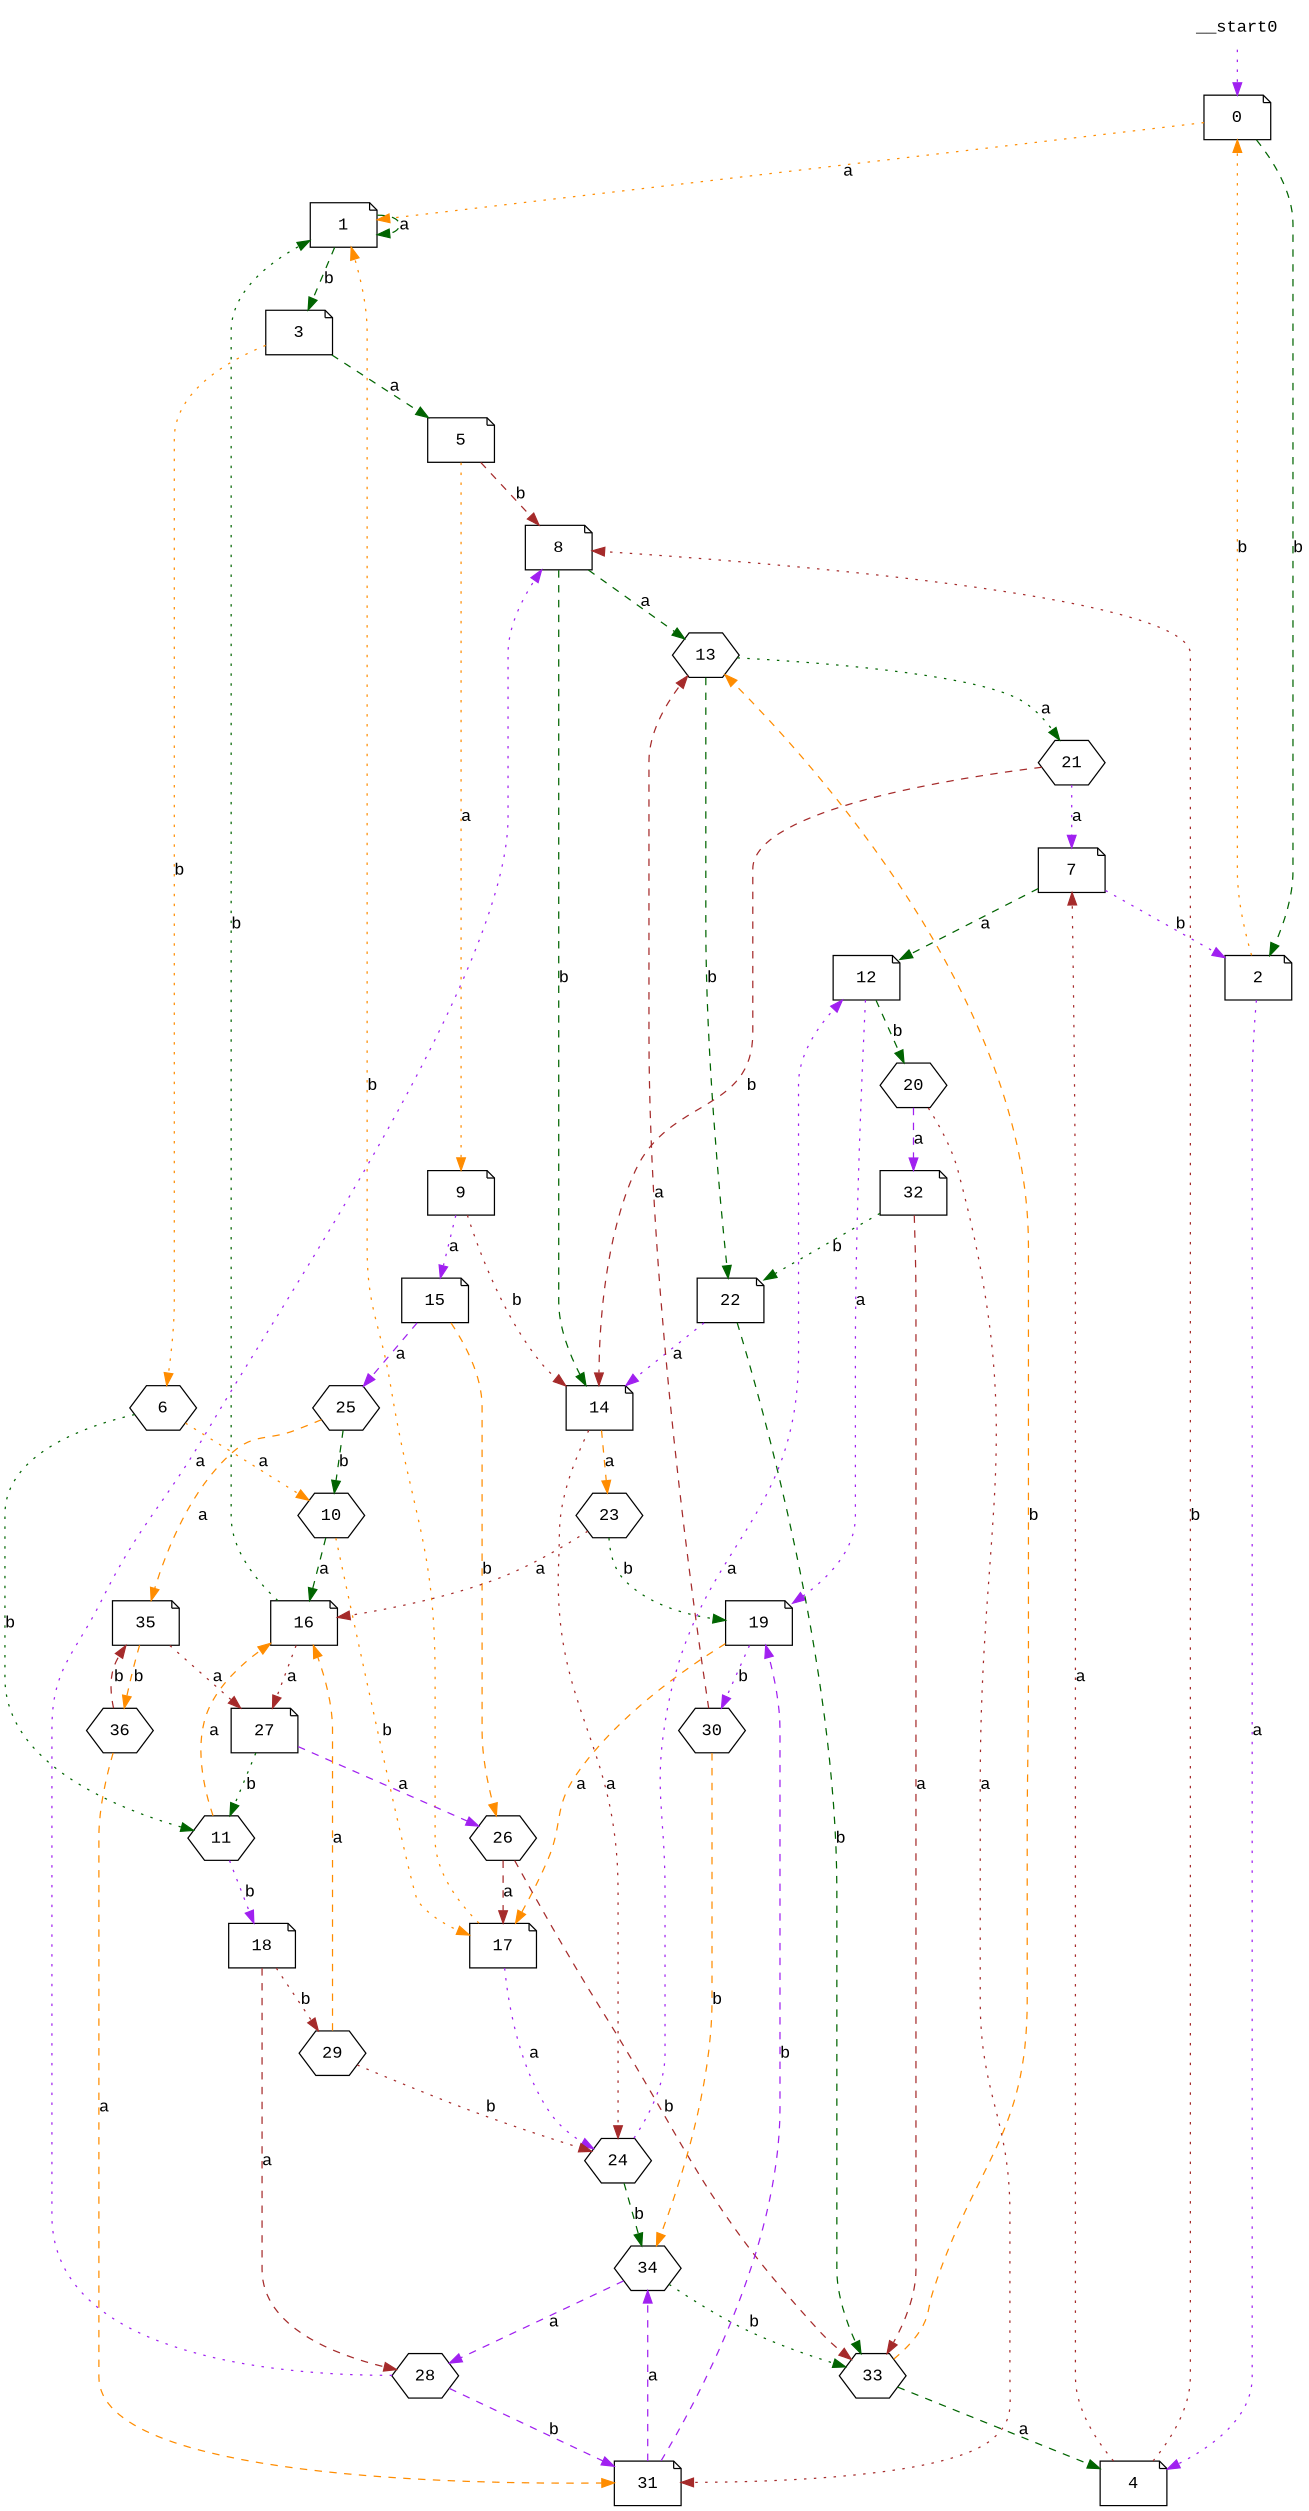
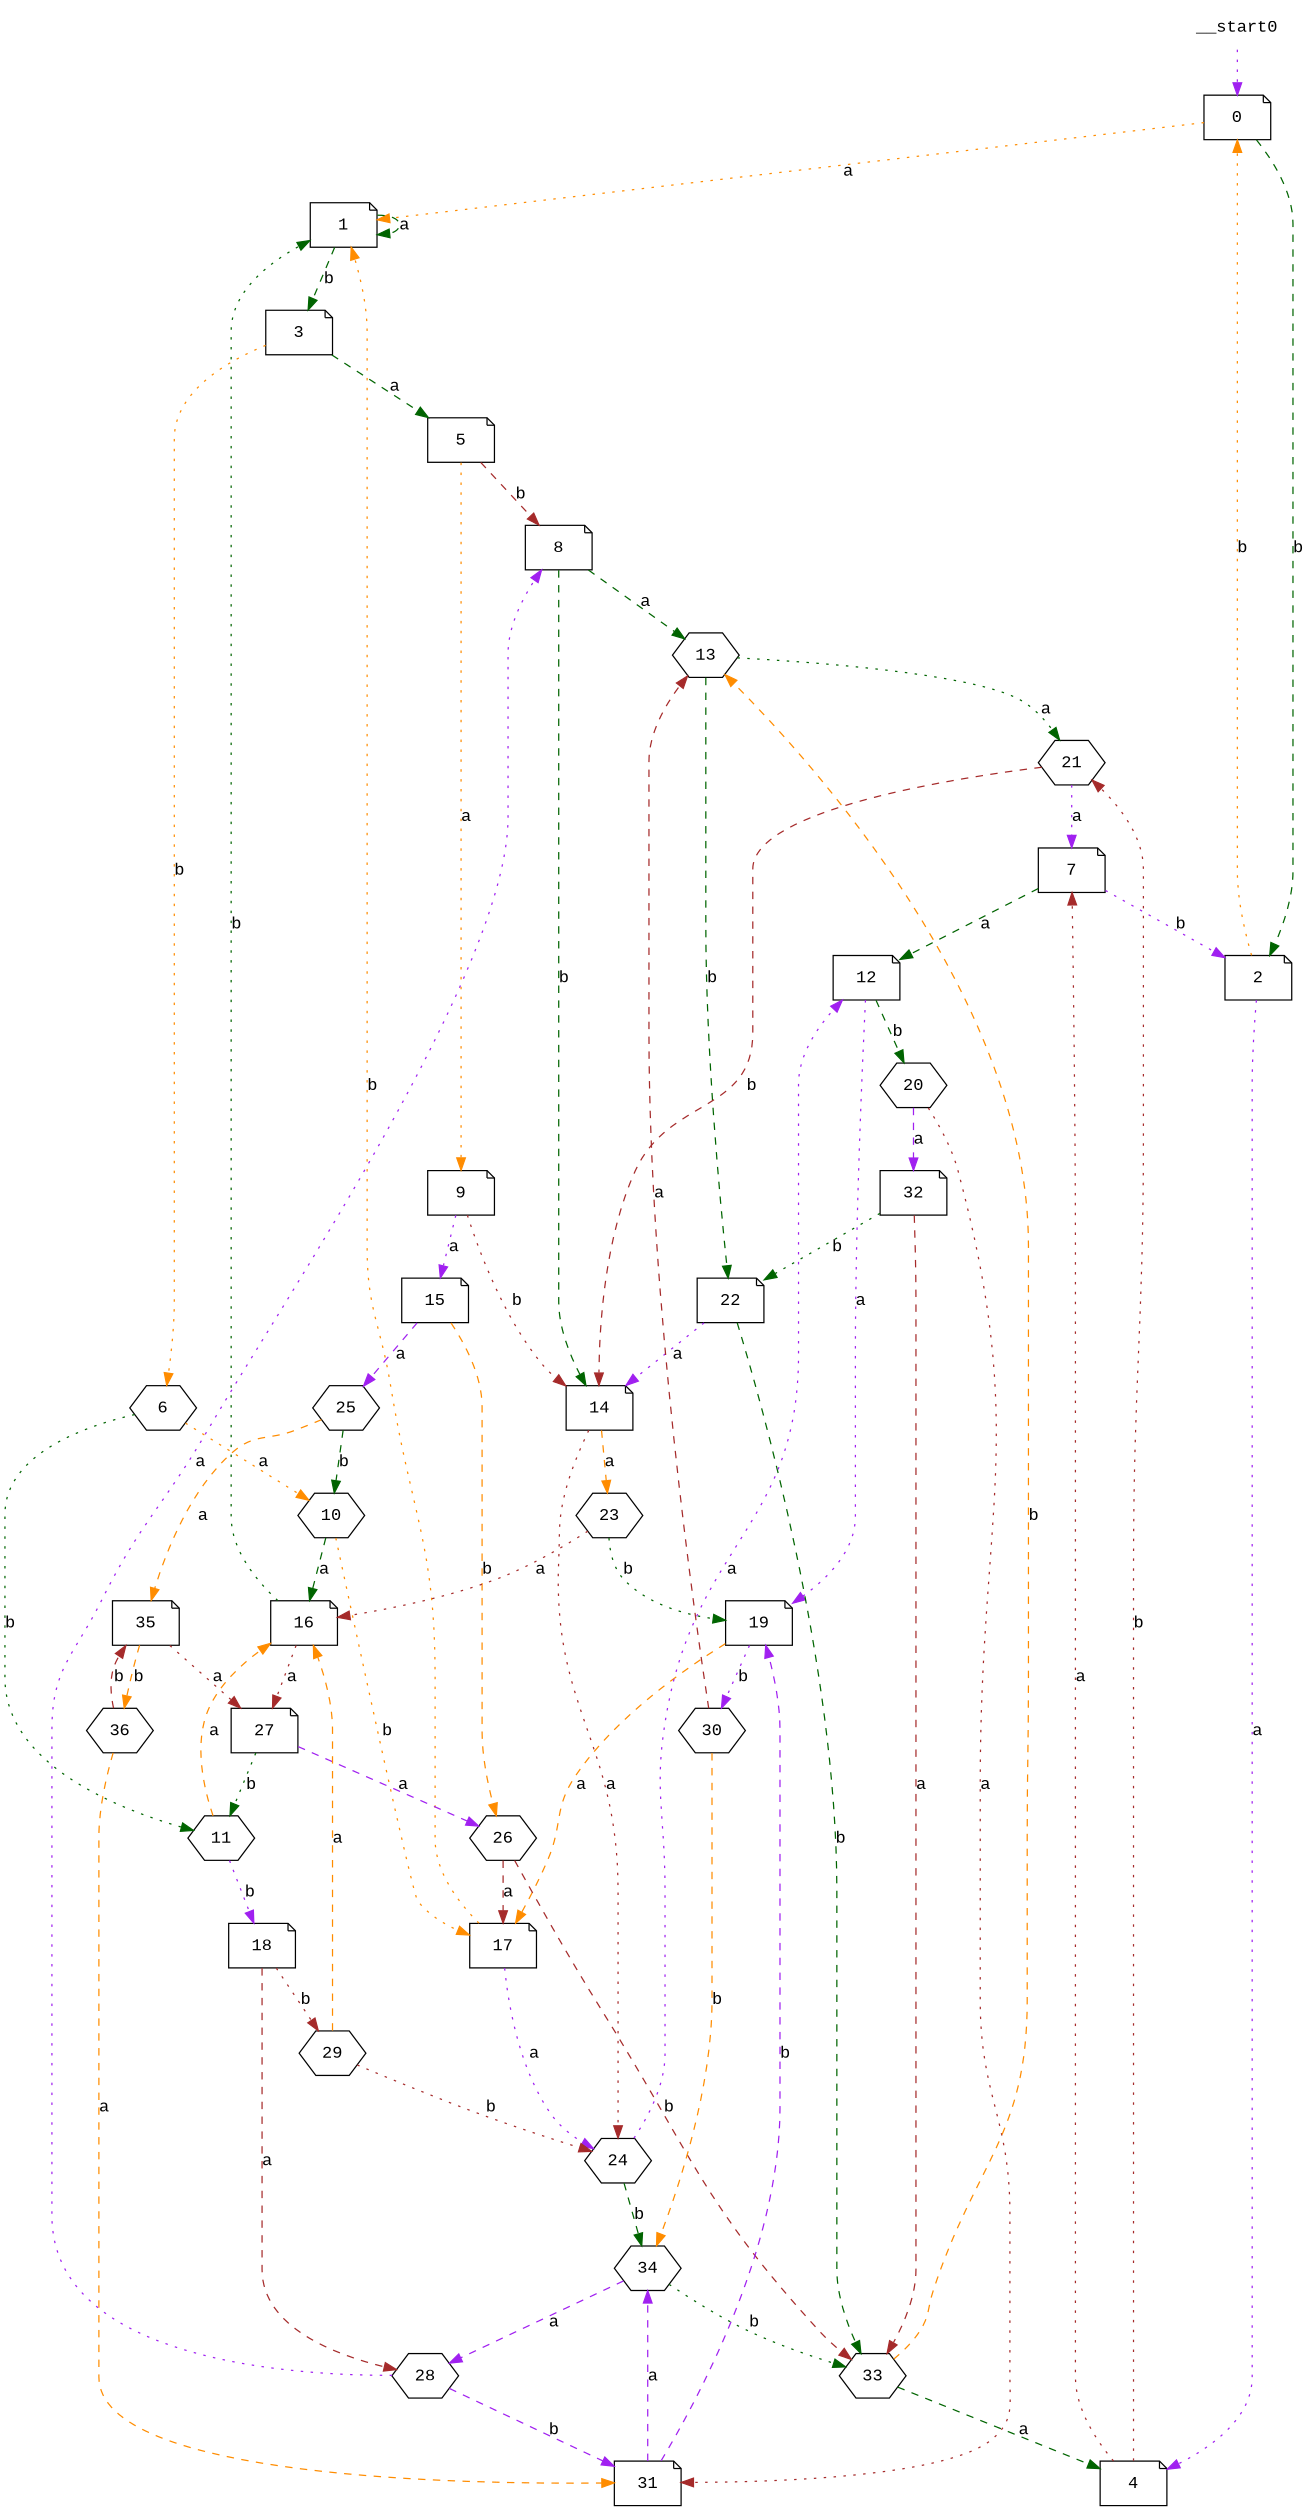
edge "4" -> "8": now "4" -> "21"
